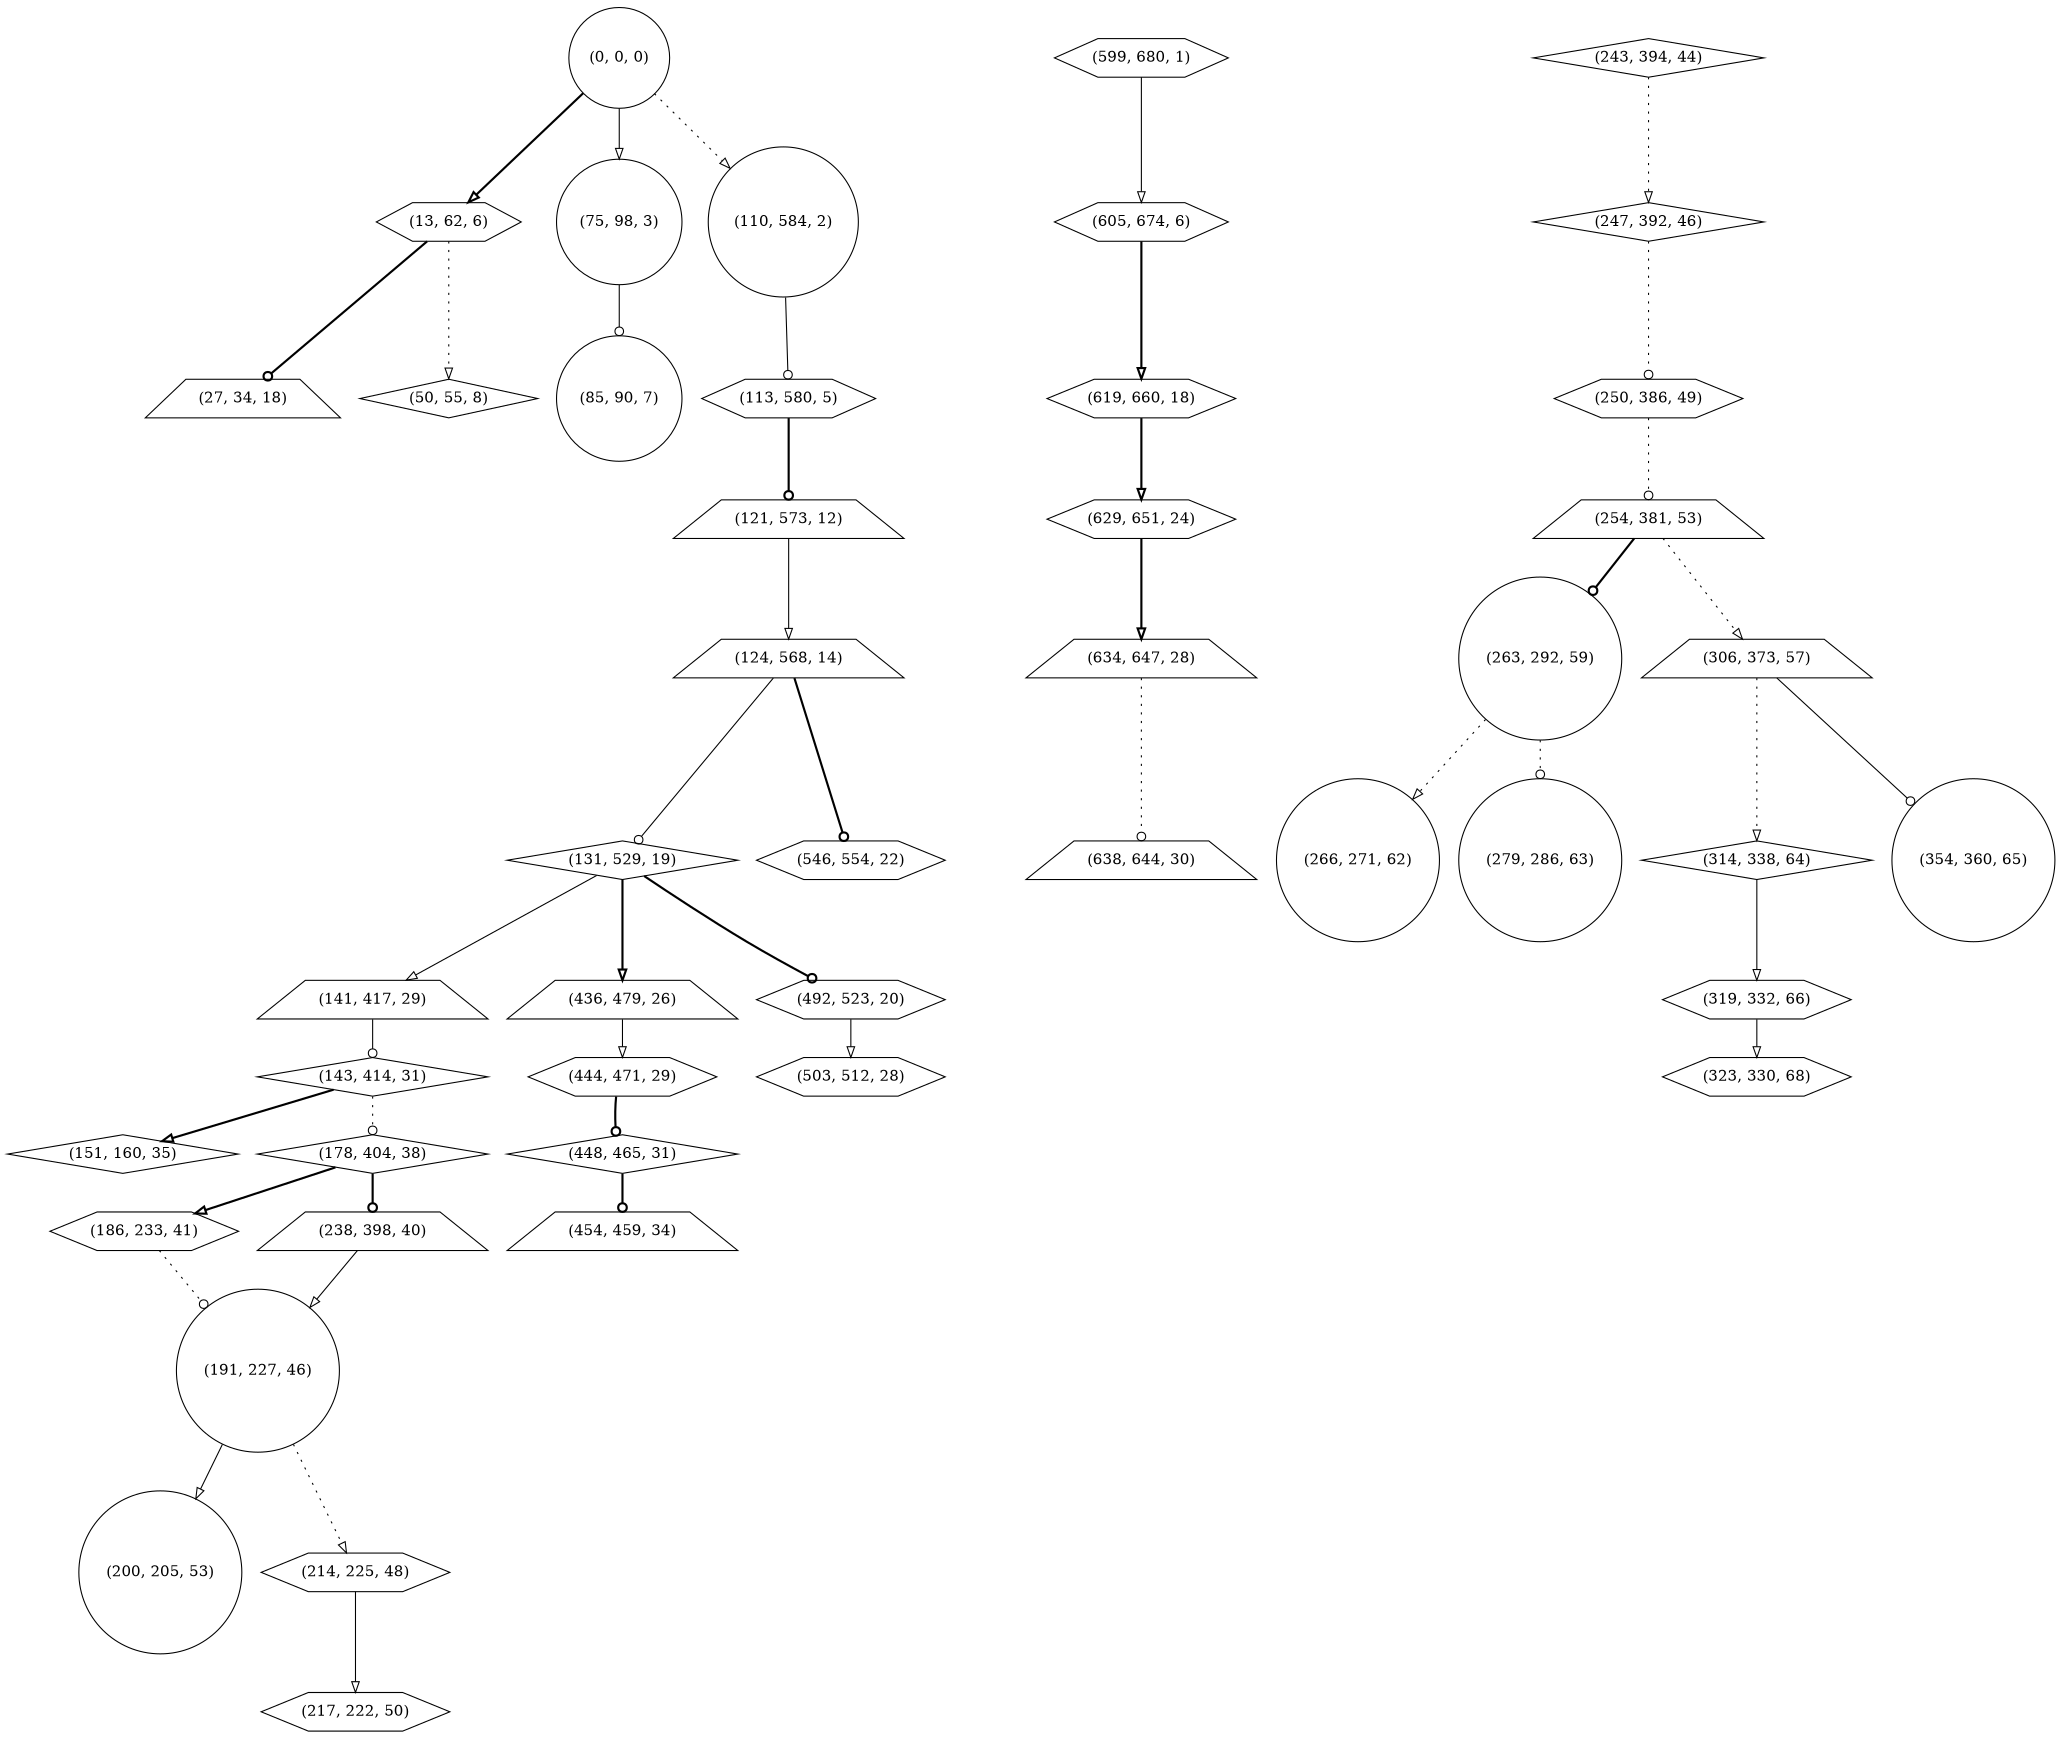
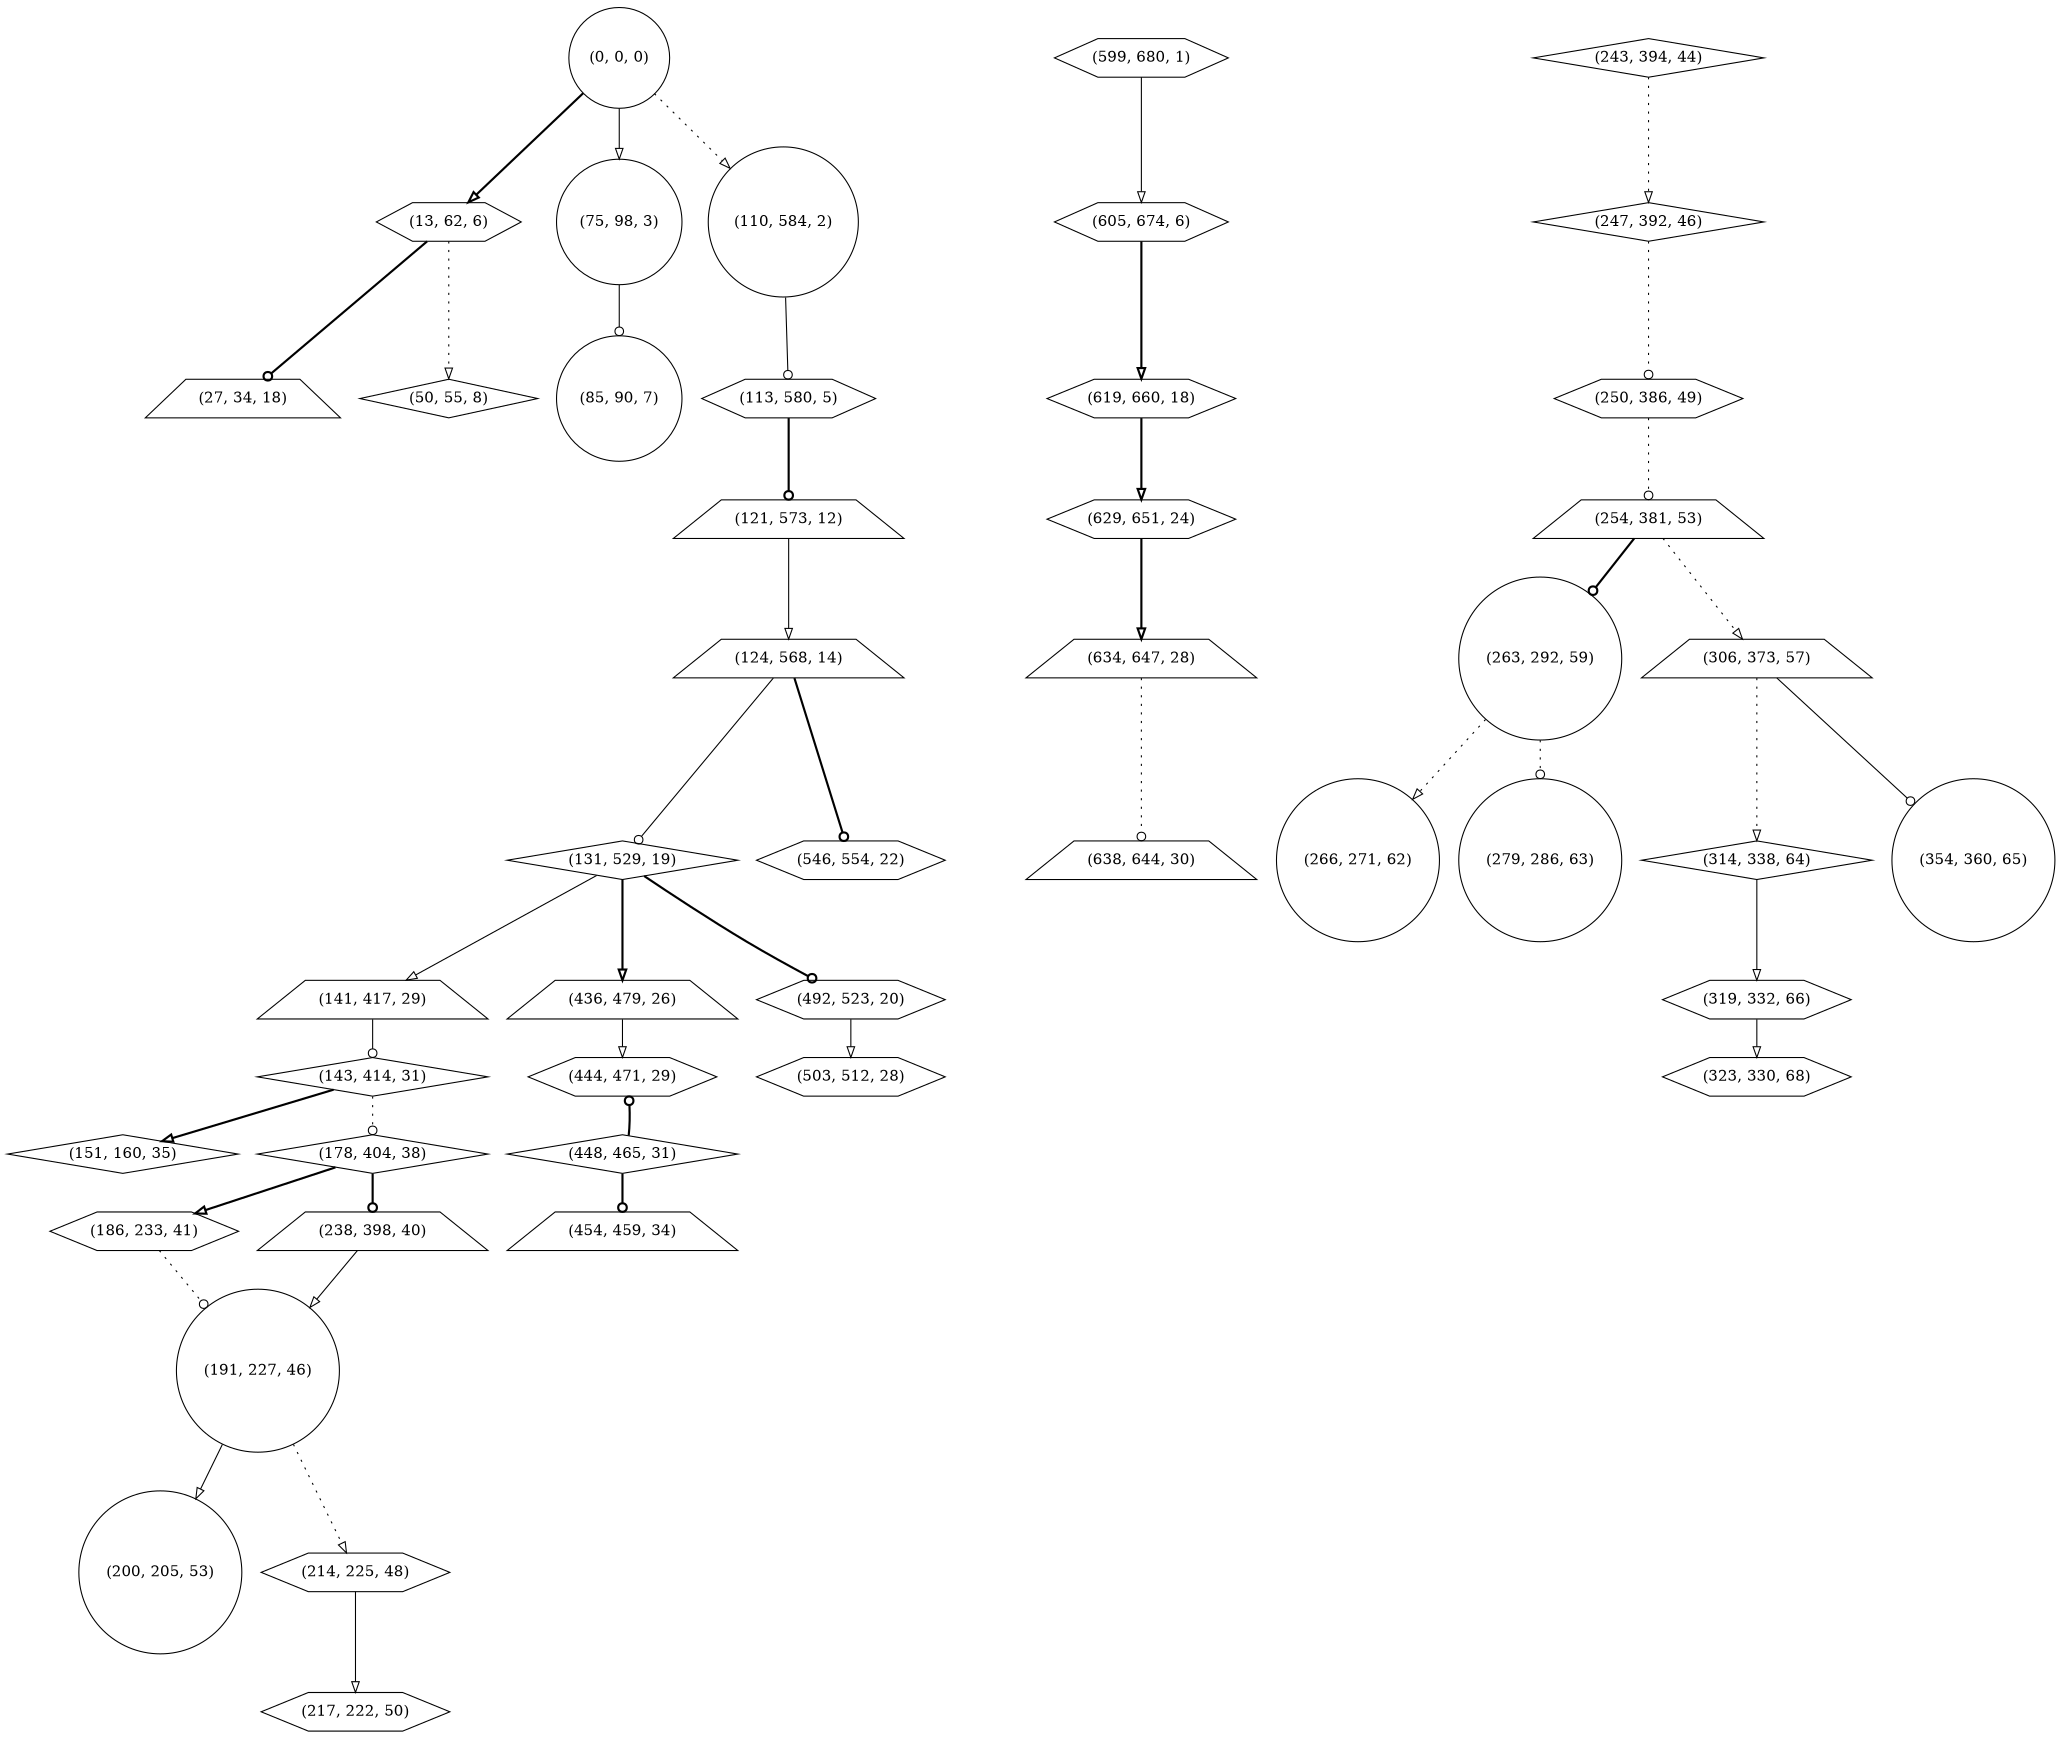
edge "(444, 471, 29)" -> "(448, 465, 31)": reversed
